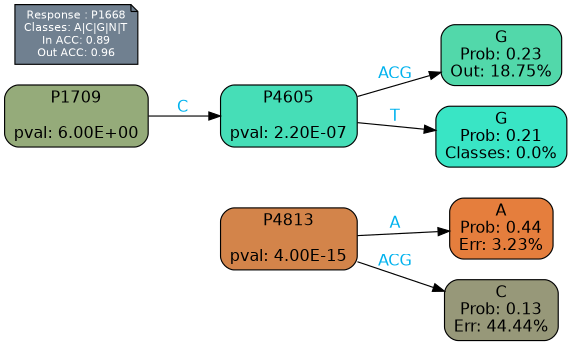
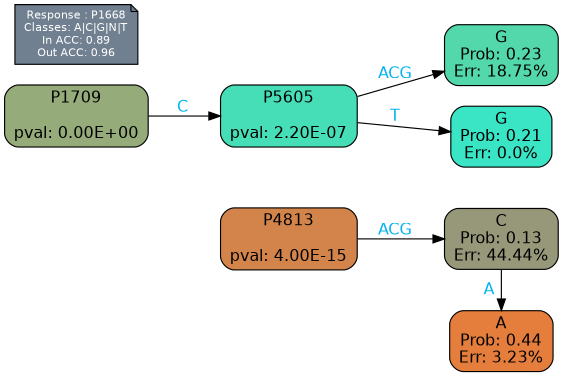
node "G Prob: 0.23 Out: 18.75%": label "G Prob: 0.23 Out: 18.75%" -> "G Prob: 0.23 Err: 18.75%"
node "P1709 pval: 6.00E+00": label "P1709 pval: 6.00E+00" -> "P1709 pval: 0.00E+00"
node "P4605 pval: 2.20E-07": label "P4605 pval: 2.20E-07" -> "P5605 pval: 2.20E-07"
node "G Prob: 0.21 Classes: 0.0%": label "G Prob: 0.21 Classes: 0.0%" -> "G Prob: 0.21 Err: 0.0%"
edge "P4813 pval: 4.00E-15" -> "A Prob: 0.44 Err: 3.23%": now "C Prob: 0.13 Err: 44.44%" -> "A Prob: 0.44 Err: 3.23%"
